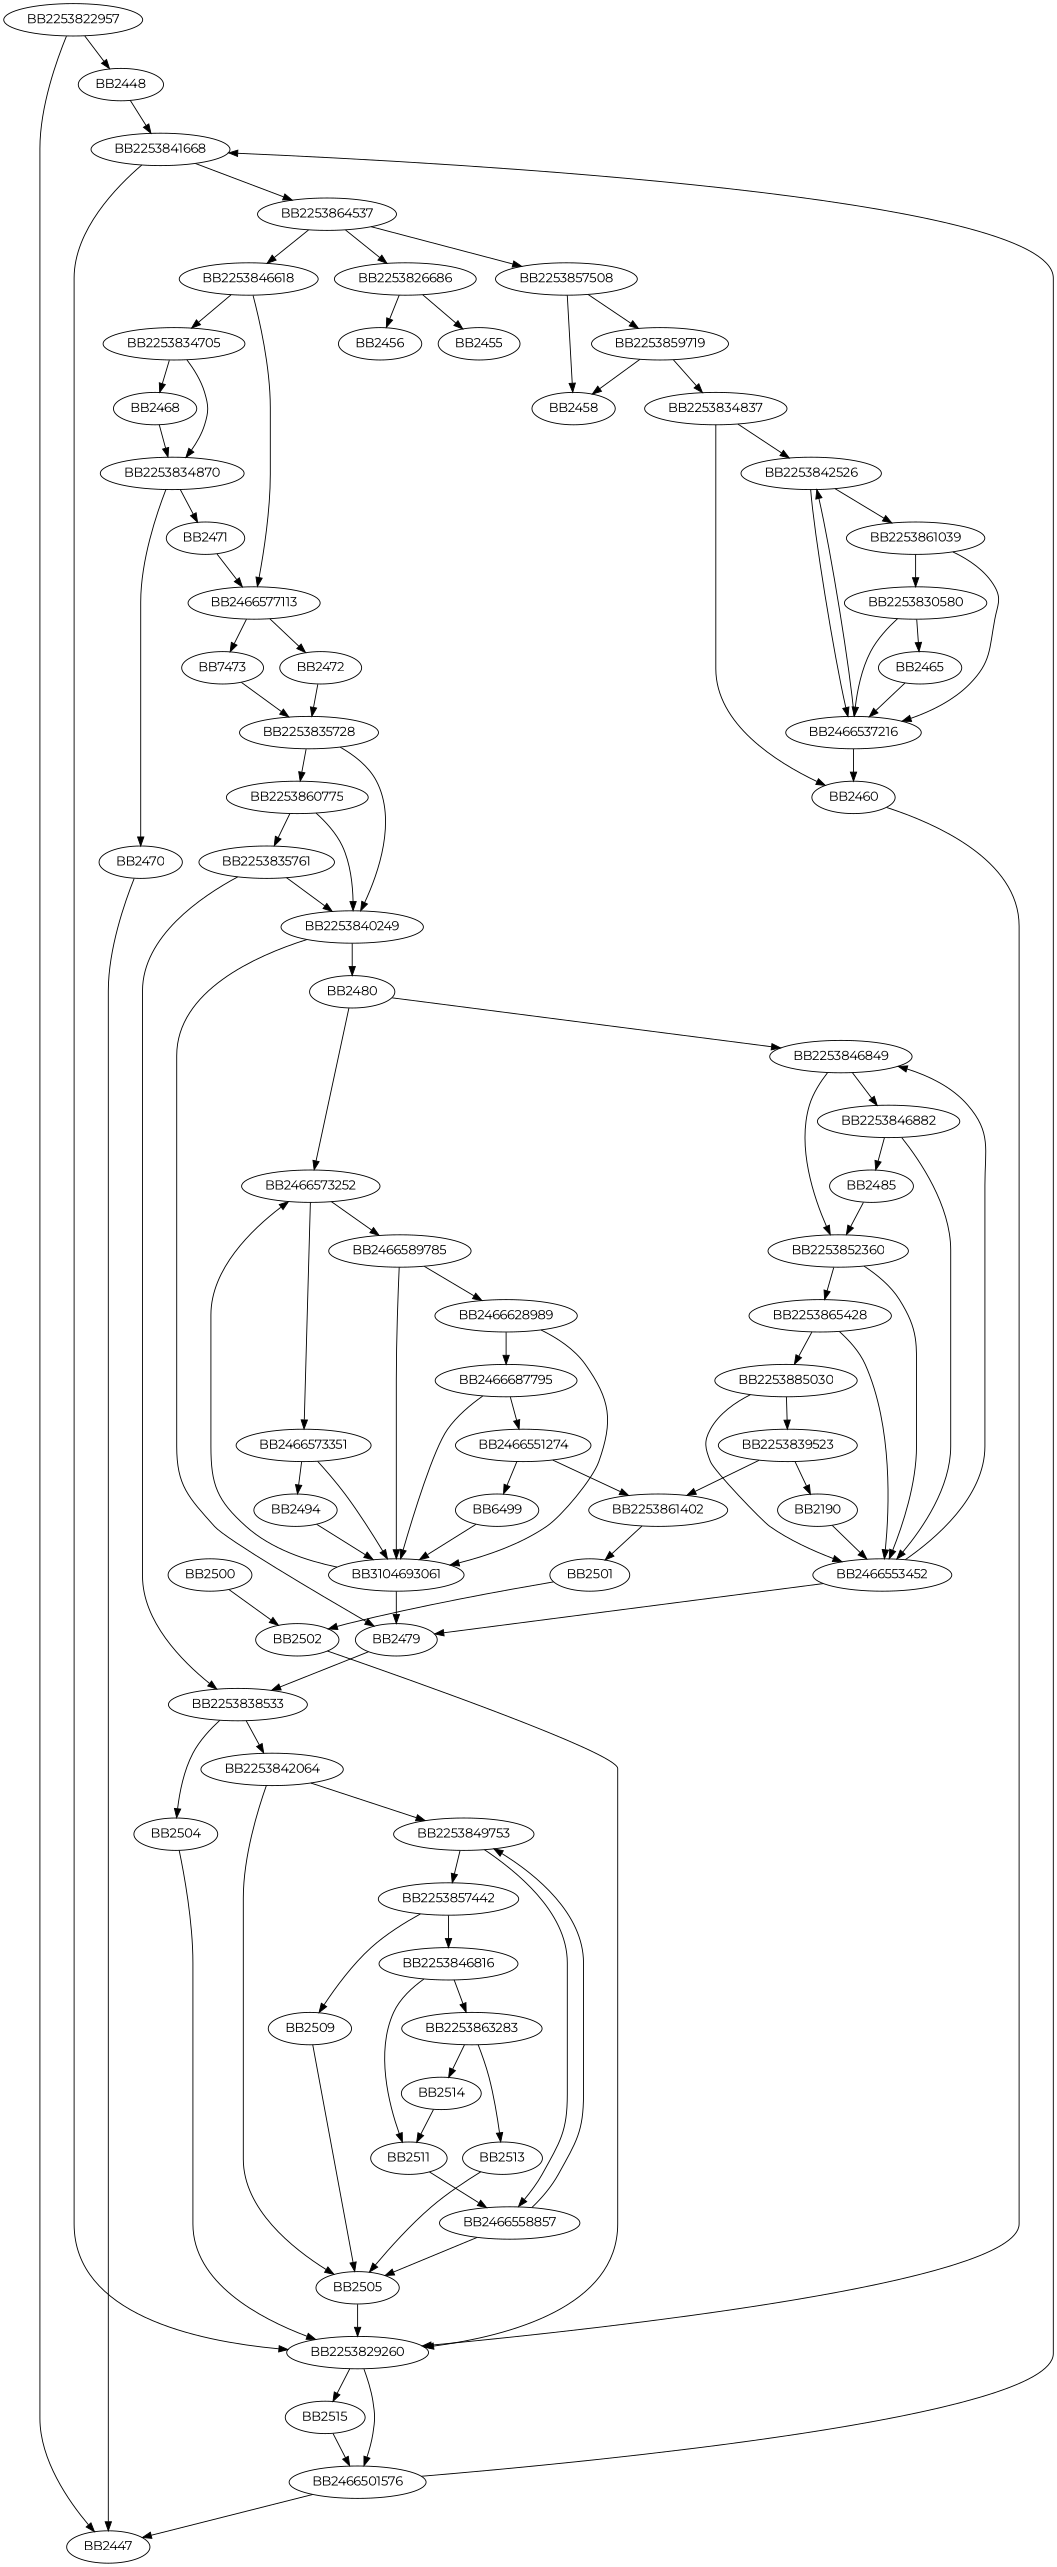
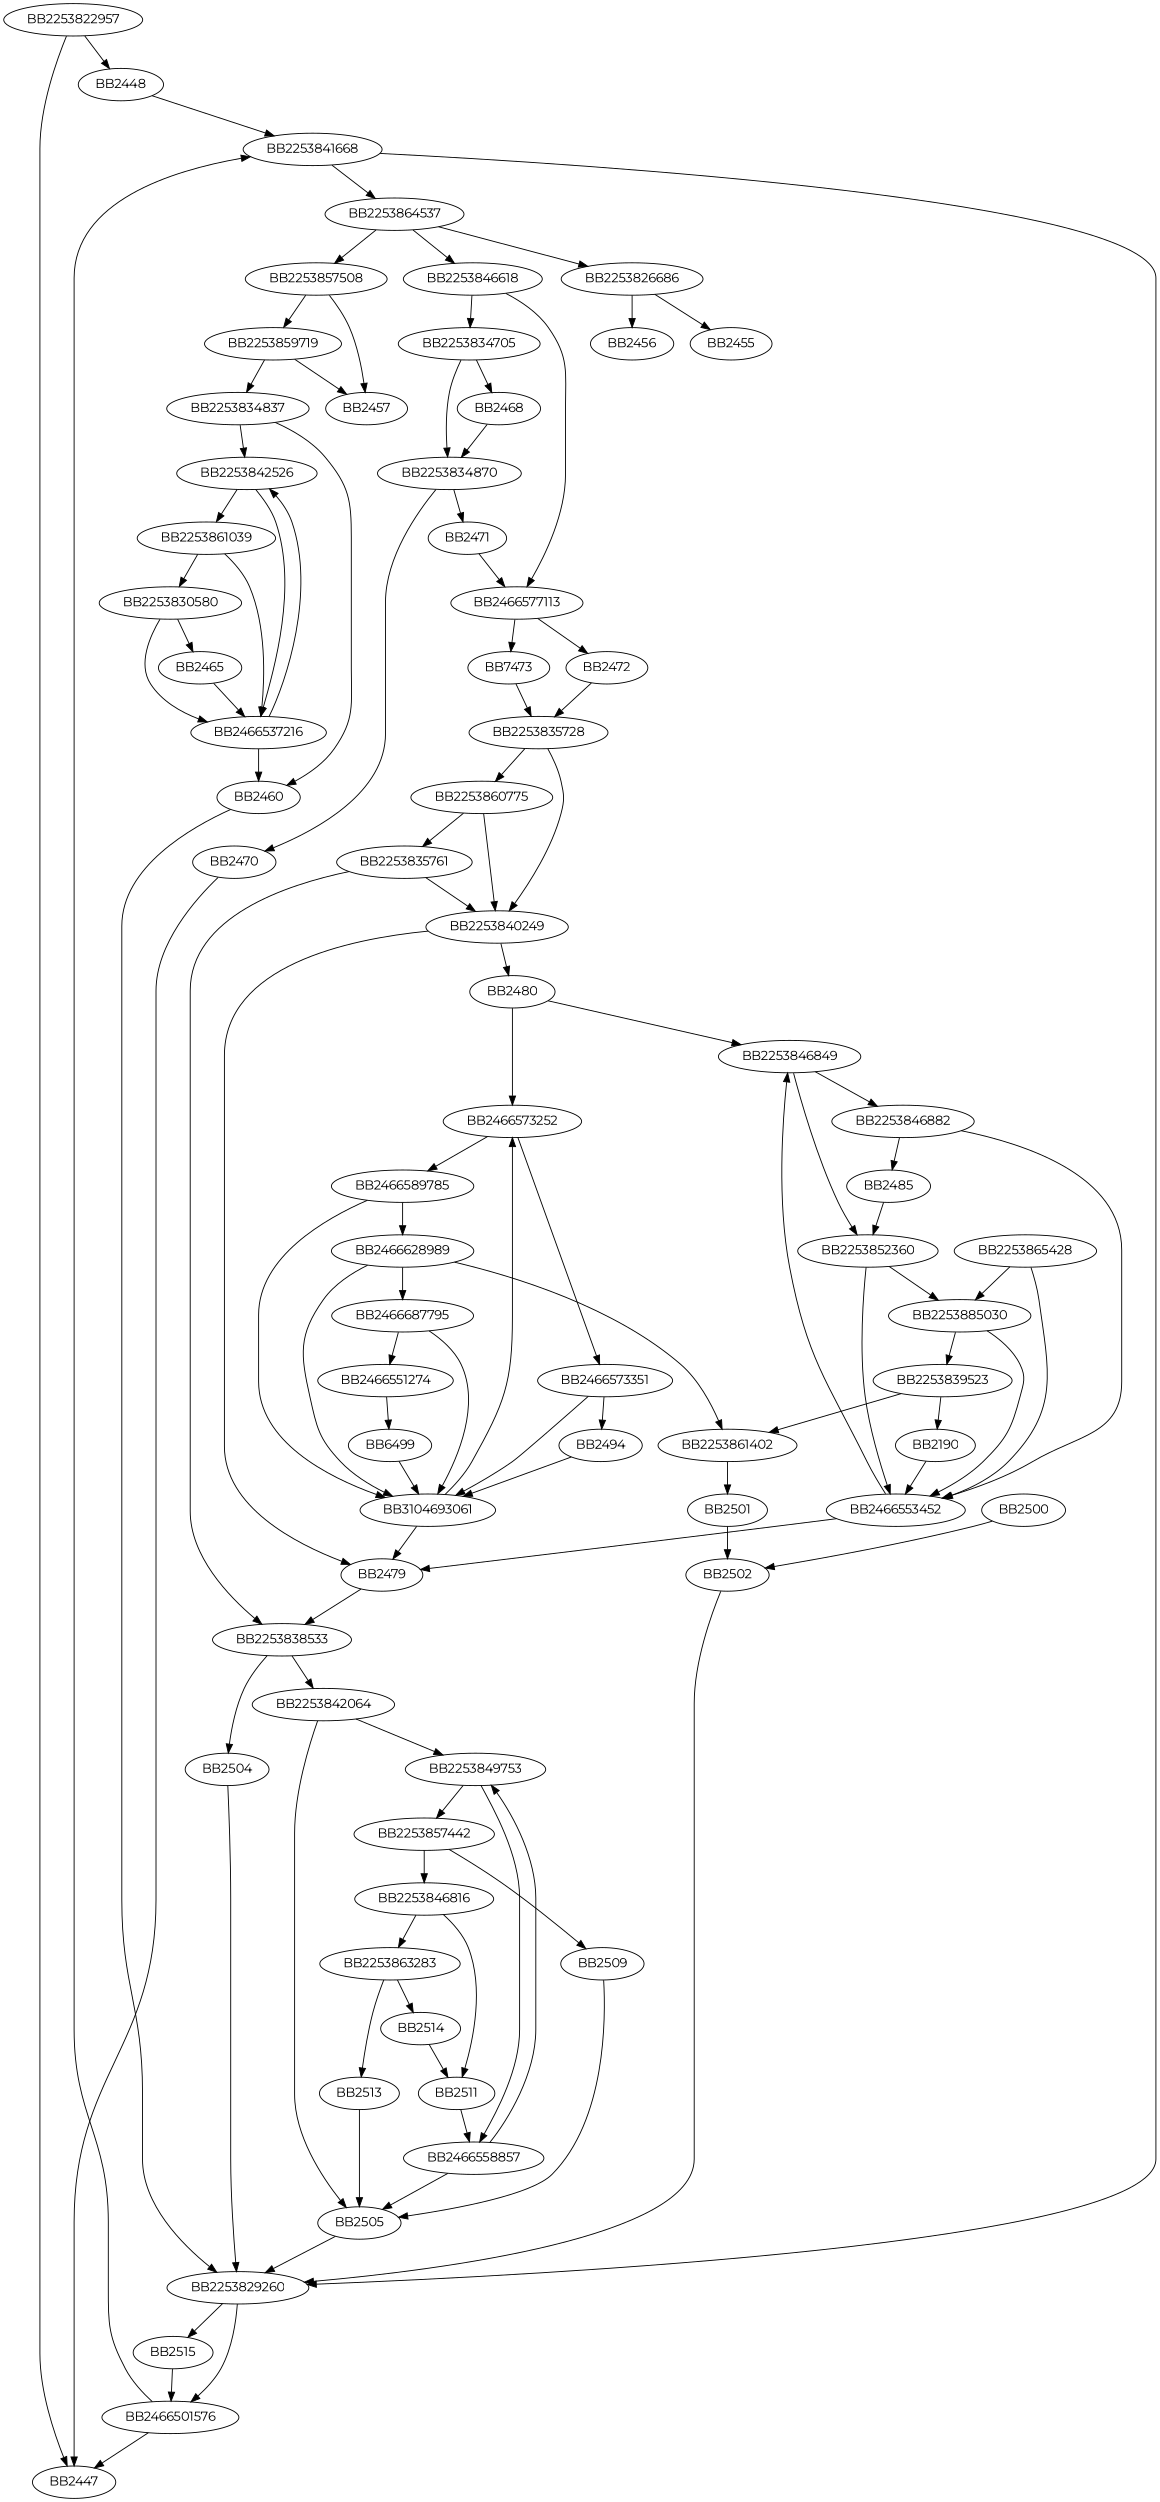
node "BB2458": label "BB2458" -> "BB2457"
edge "BB2253852360" -> "BB2253865428": now "BB2253852360" -> "BB2253885030"
edge "BB2466551274" -> "BB2253861402": now "BB2466628989" -> "BB2253861402"
